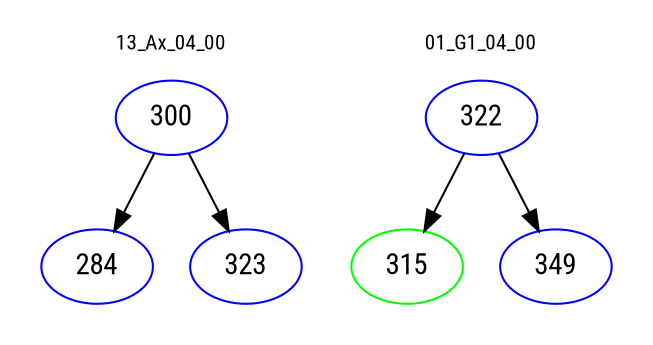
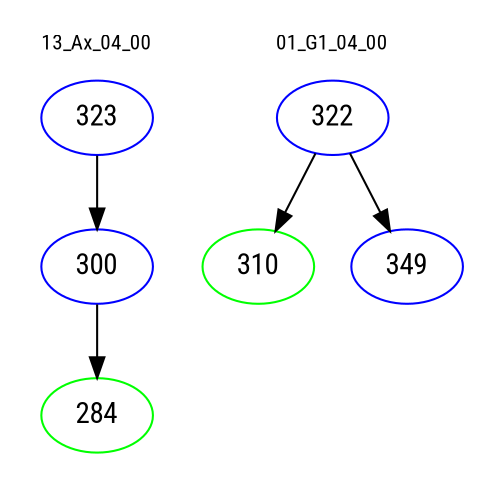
edge "300" -> "323": reversed
node "284": color blue -> green
node "315": label "315" -> "310"
